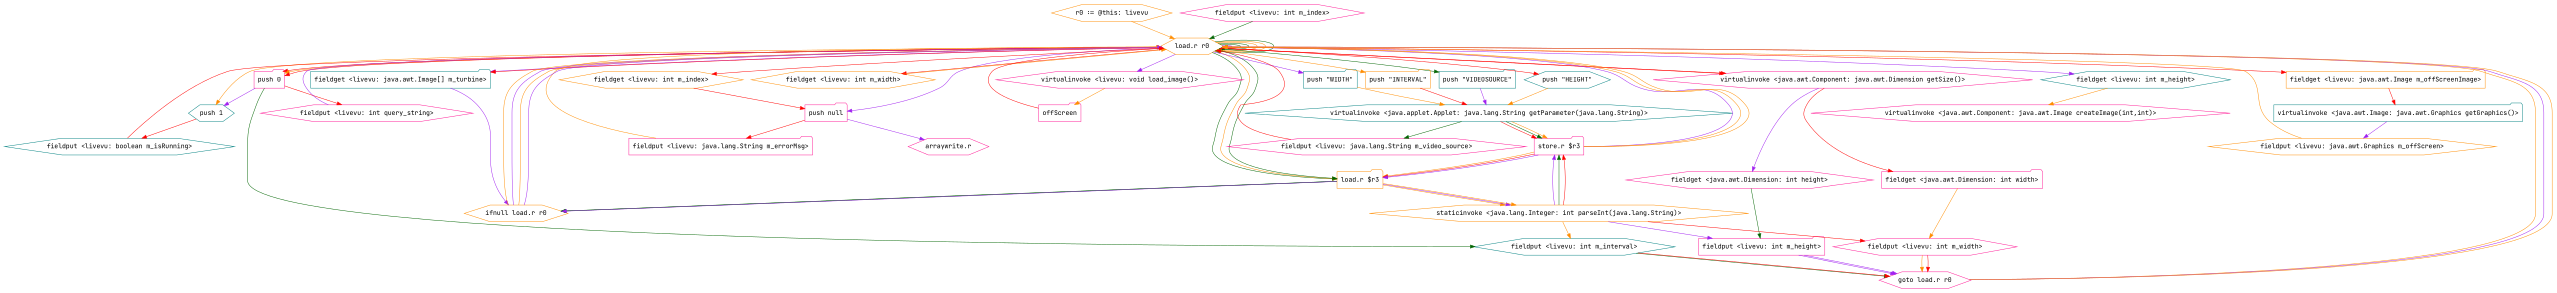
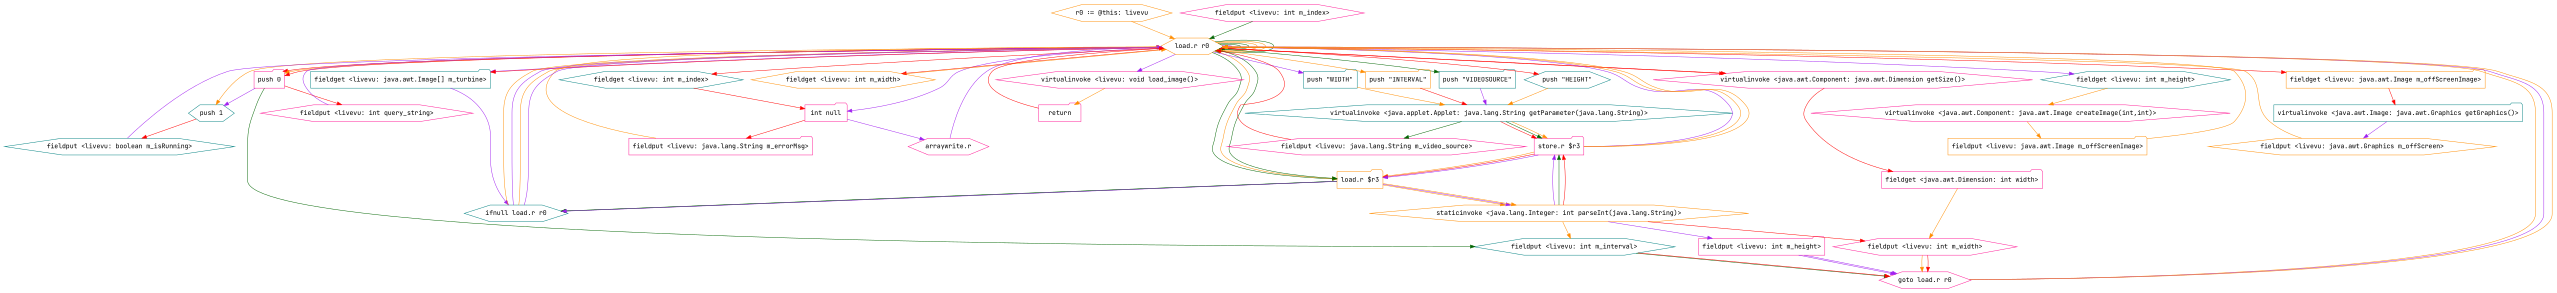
edge "fieldput <livevu: boolean m_isRunning>" -> "load.r r0": color red -> purple
edge "arraywrite.r" -> "load.r r0": added
node "fieldget <livevu: int m_index>": color darkorange -> teal
node "push null": label "push null" -> "int null"
node "offScreen": label "offScreen" -> "return"
node "fieldput <livevu: java.awt.Image m_offScreenImage>": added
node "fieldget <java.awt.Dimension: int height>": removed
node "ifnull load.r r0": color darkorange -> teal
